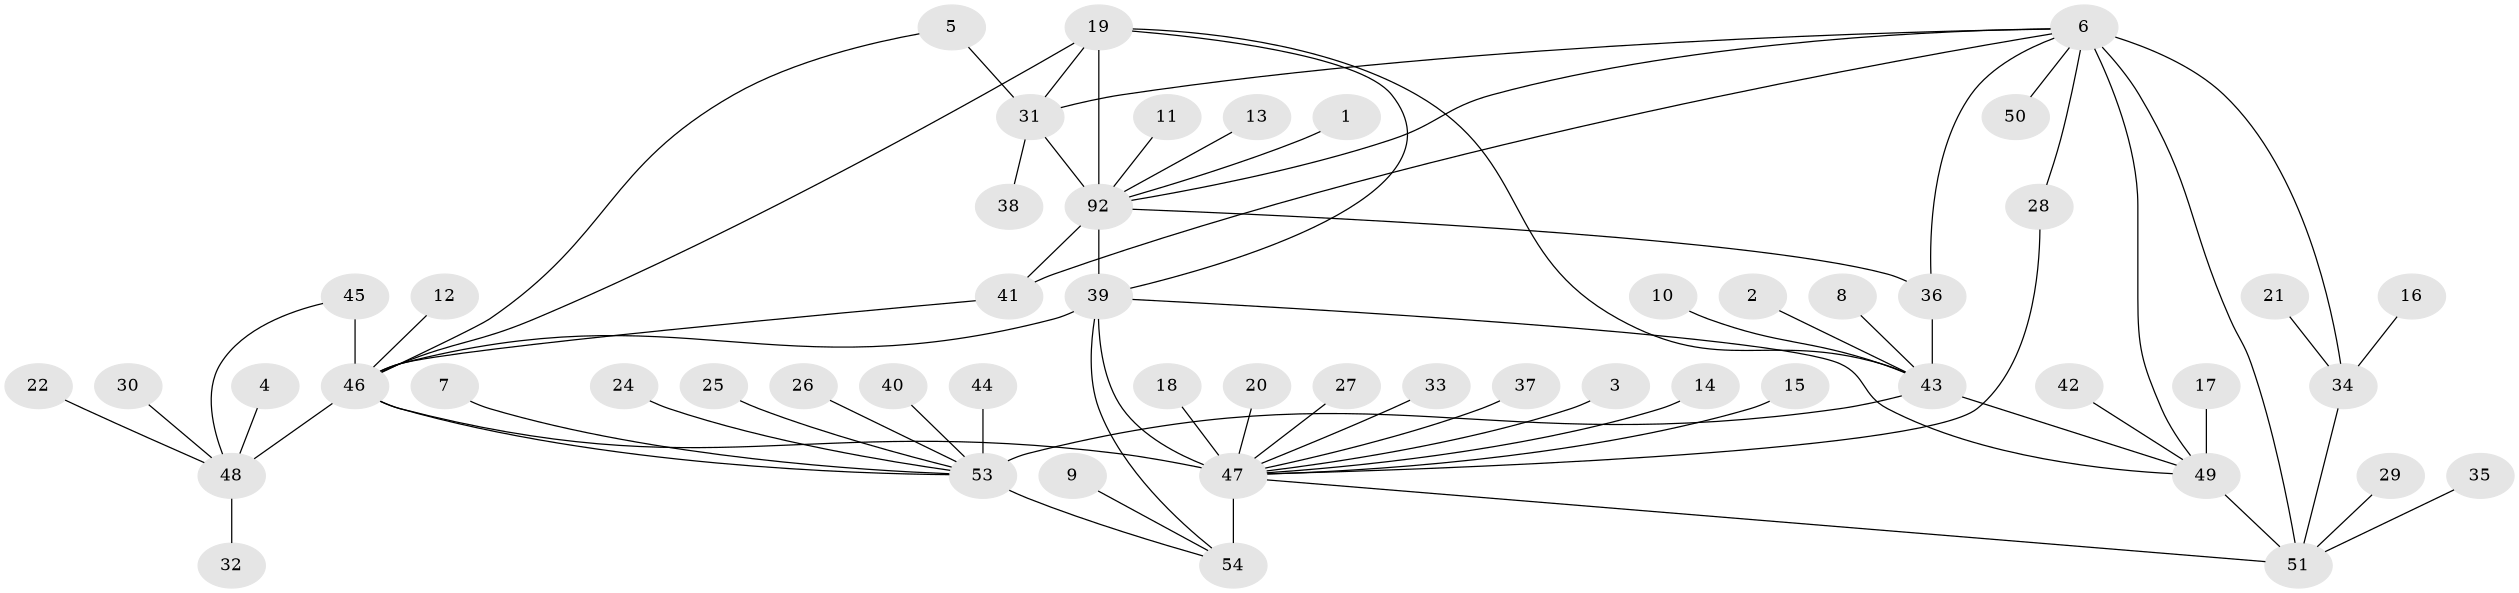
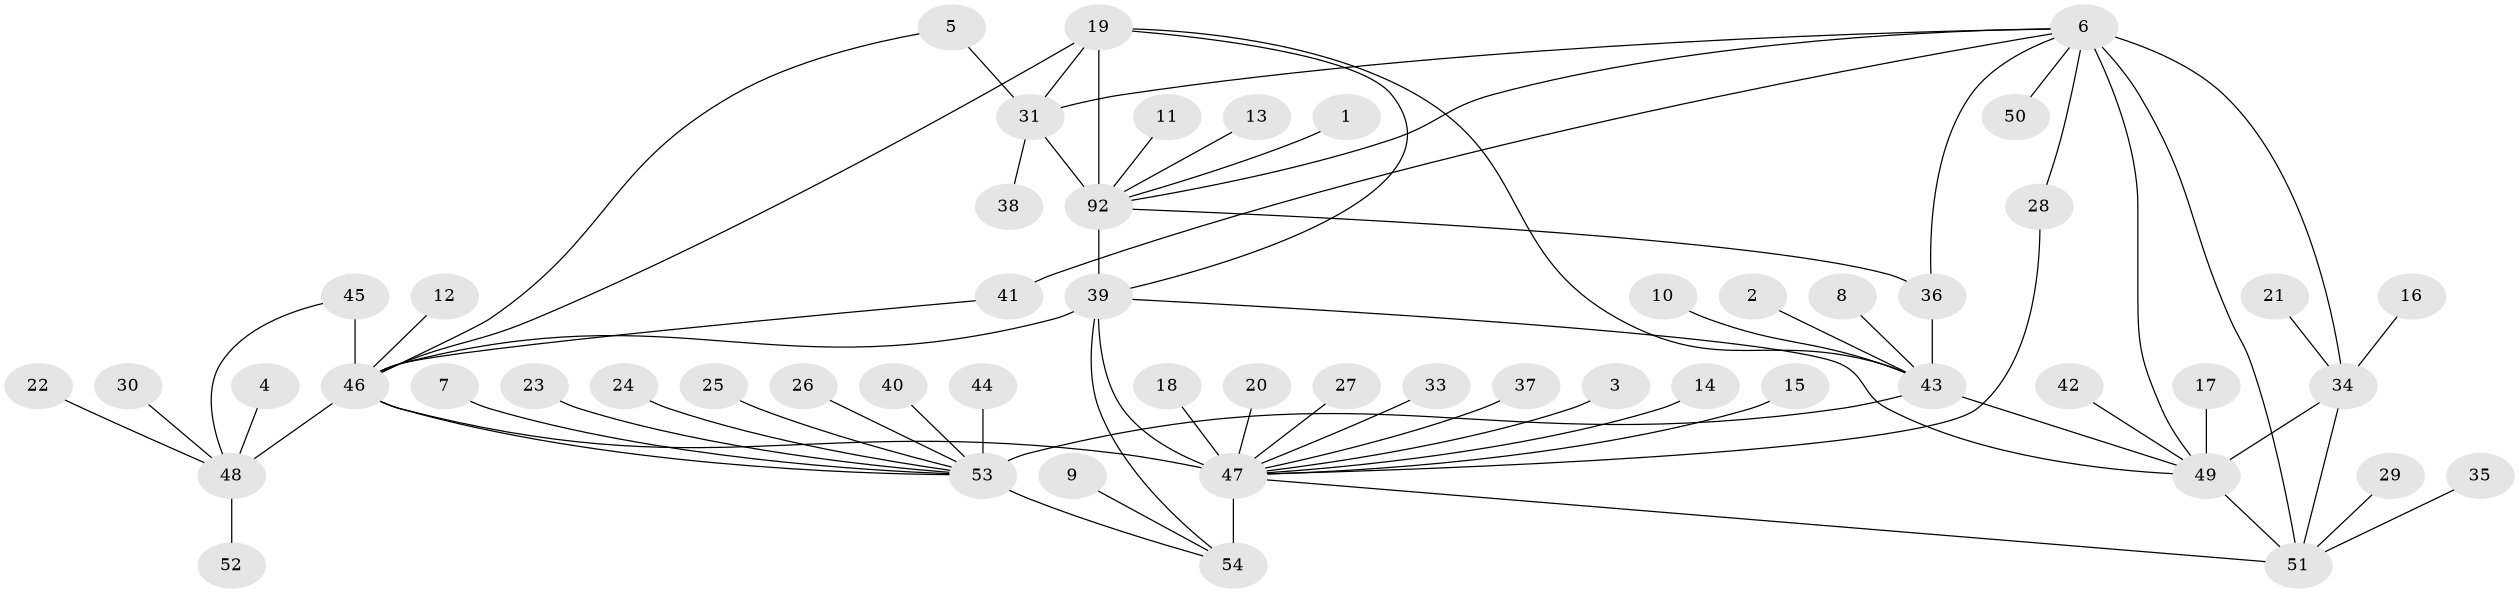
edge "92" -- "41": removed
node "23": added
edge "34" -- "49": added
node "32": label "32" -> "52"
